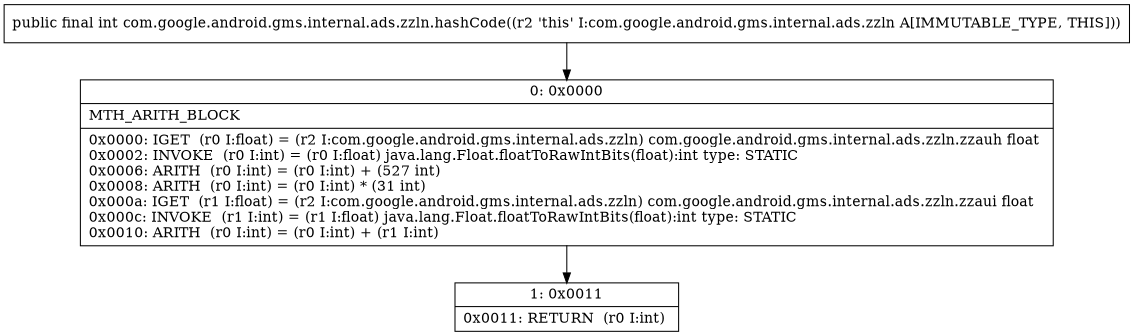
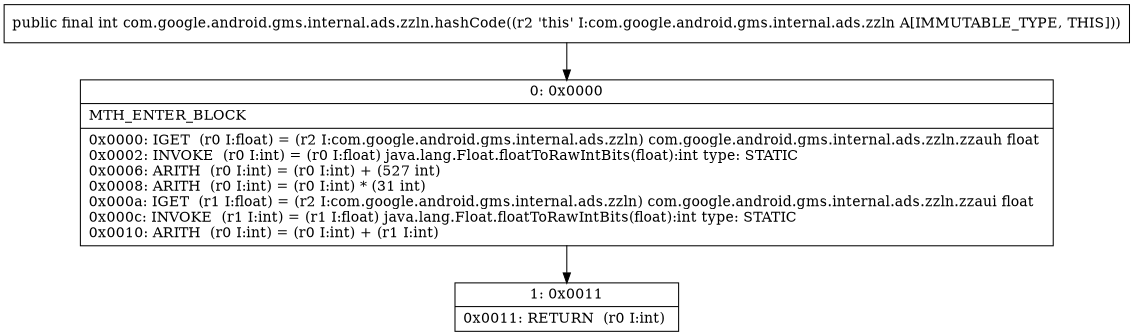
node "0: 0x0000": text "MTH_ARITH_BLOCK" -> "MTH_ENTER_BLOCK"
